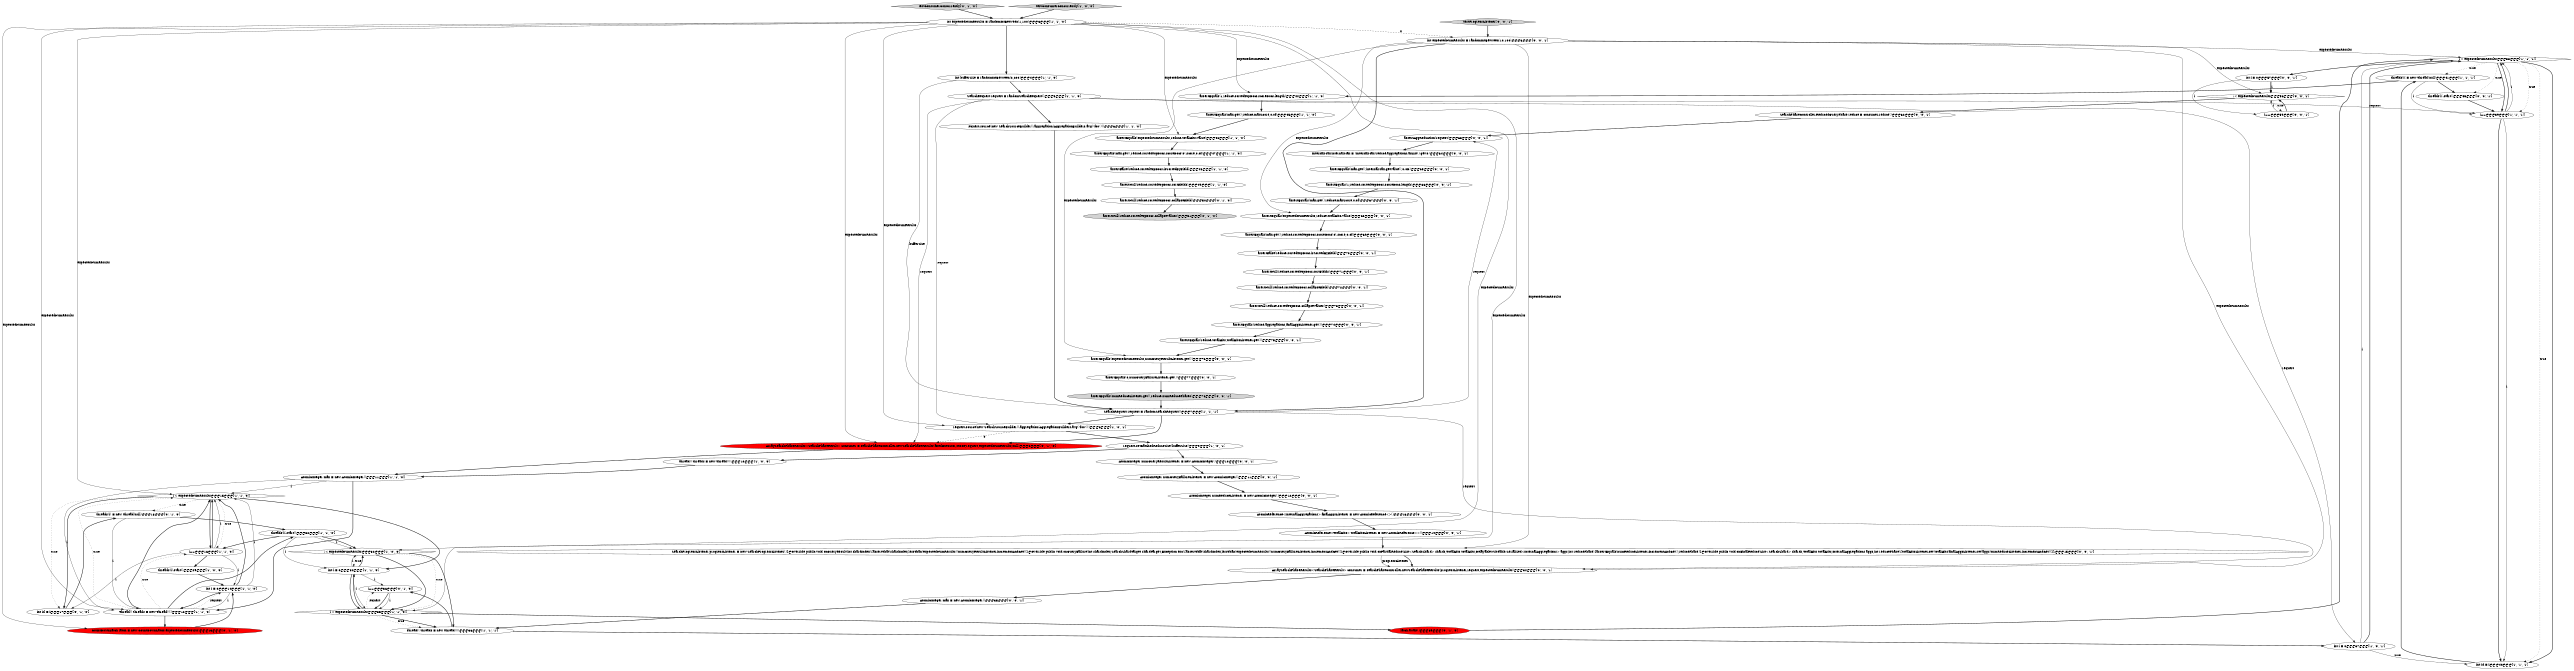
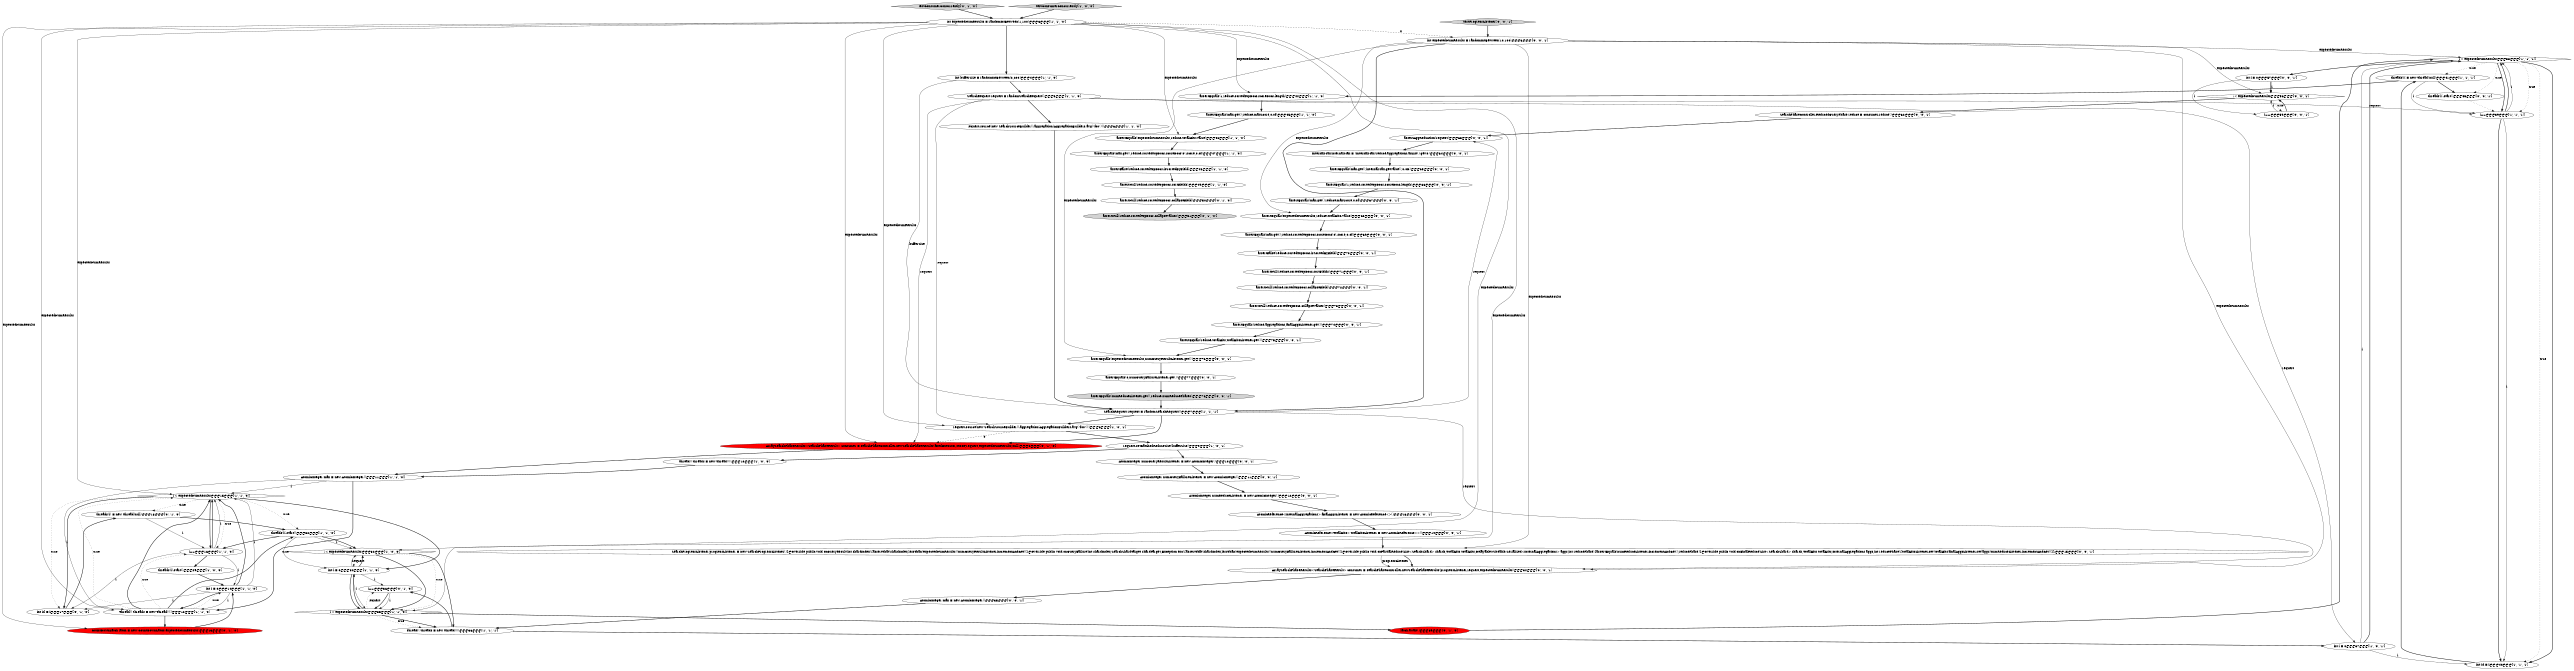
edge "threads(i(.start()@@@55@@@['0', '0', '1']" -> "i++@@@39@@@['1', '1', '1']": style bold -> dotted
edge "i < expectedNumResults@@@15@@@['1', '1', '0']" -> "threads(i(.start()@@@32@@@['1', '1', '0']": added, label "true"
edge "threads(i(.start()@@@32@@@['1', '1', '0']" -> "int i = 0@@@34@@@['1', '1', '0']": label "i" -> "true"
edge "i < expectedNumResults@@@32@@@['1', '0', '0']" -> "int i = 0@@@34@@@['1', '1', '0']": label "true" -> "request"
edge "threads(i( = new Thread(null)@@@18@@@['0', '1', '0']" -> "Thread(( threads = new Thread((((@@@12@@@['1', '1', '0']": now "threads(i( = new Thread(null)@@@18@@@['0', '1', '0']" -> "i++@@@16@@@['1', '1', '0']"
edge "int i = 0@@@14@@@['1', '1', '0']" -> "int id = i@@@17@@@['0', '1', '0']": added, label "i"
edge "Thread(( threads = new Thread((((@@@12@@@['1', '1', '0']" -> "int i = 0@@@14@@@['1', '1', '0']": label "request" -> "true"
edge "int i = 0@@@37@@@['1', '0', '1']" -> "int id = i@@@40@@@['1', '1', '1']": label "true" -> "i"
